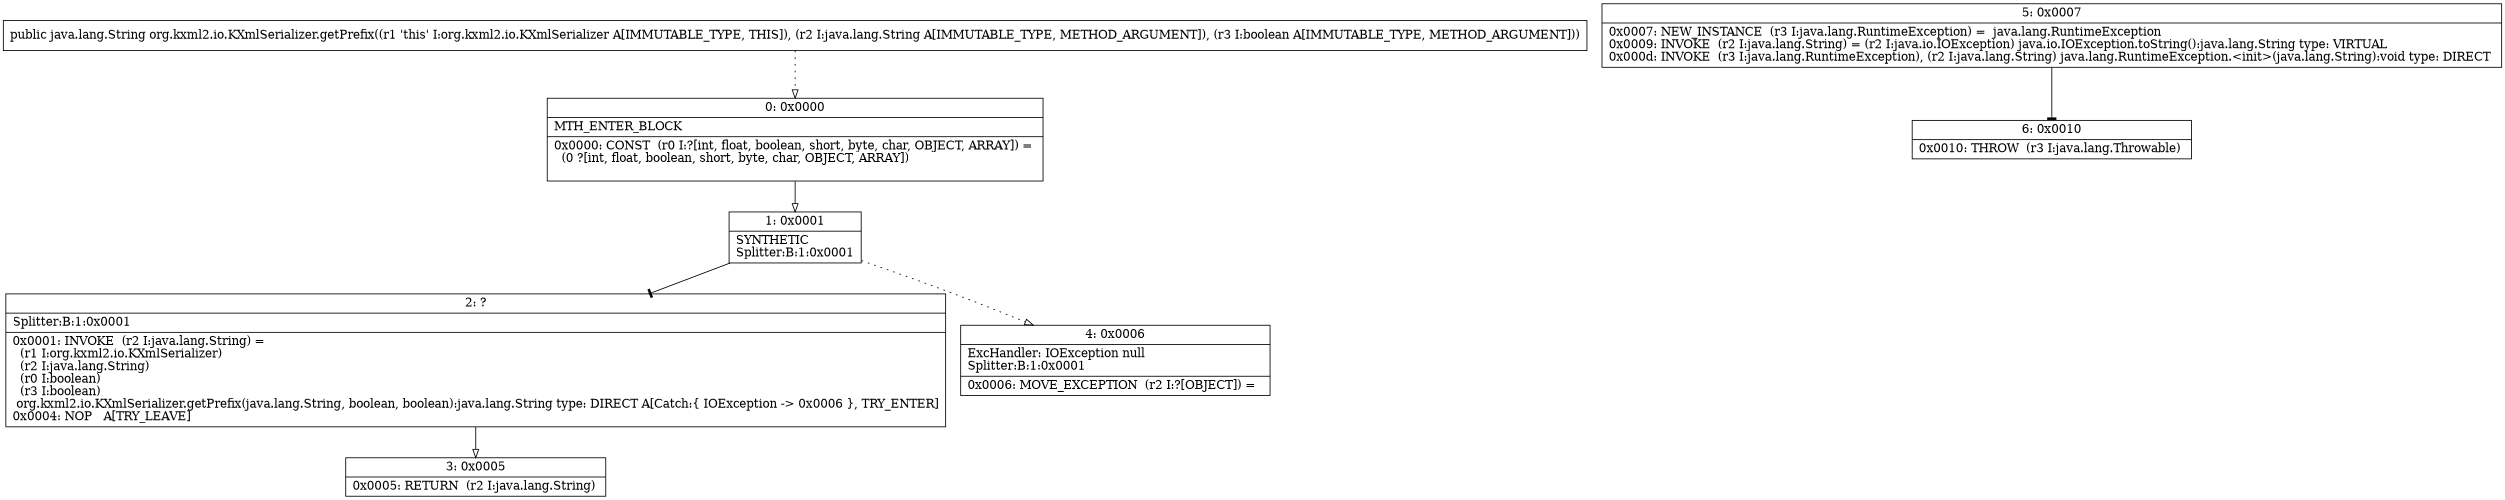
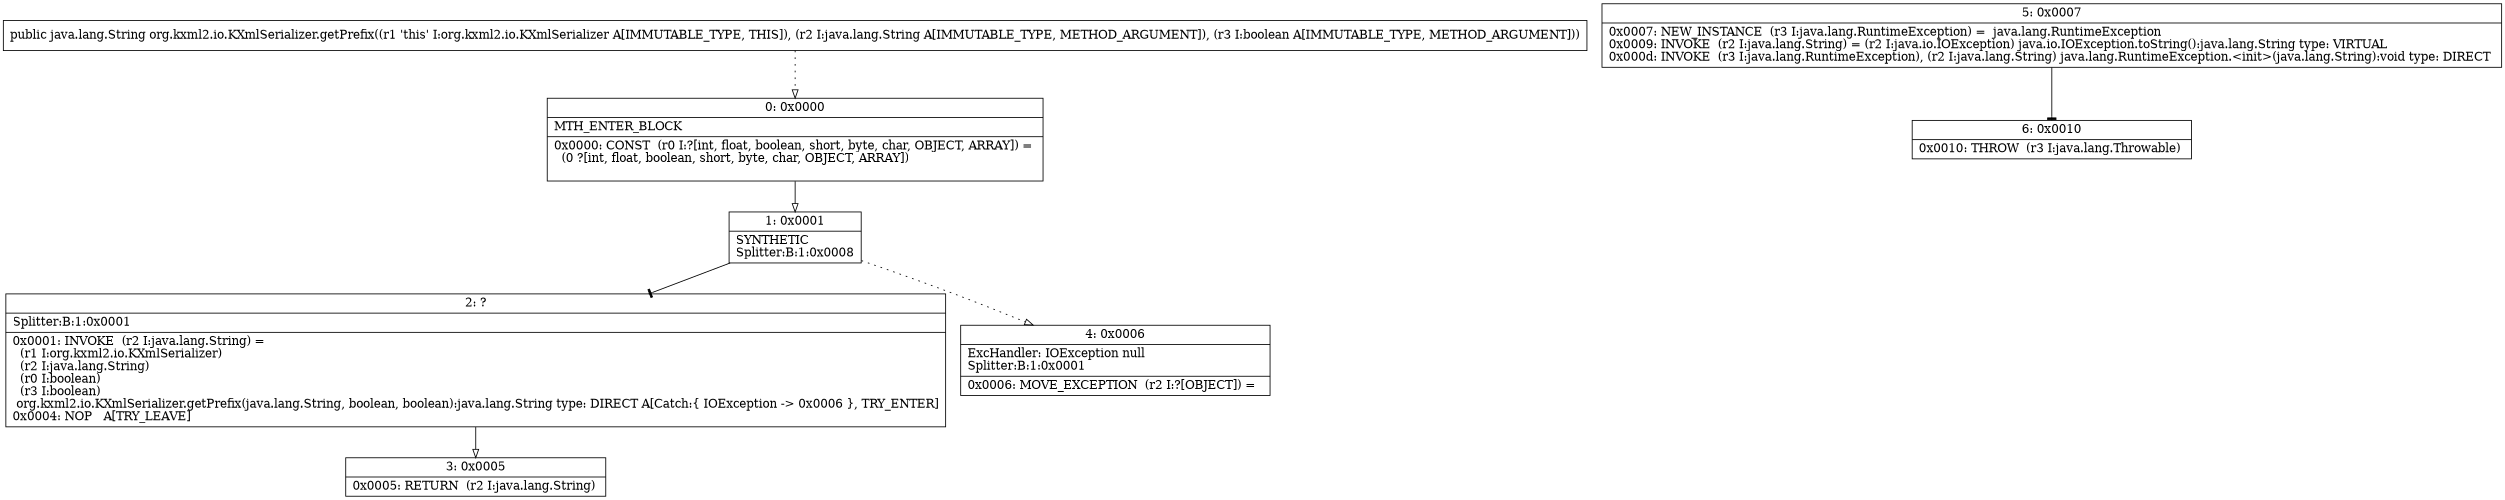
node "1: 0x0001": text "Splitter:B:1:0x0001" -> "Splitter:B:1:0x0008"
